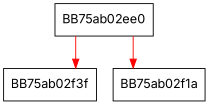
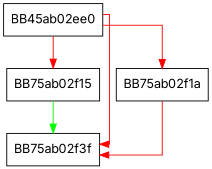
node "BB75ab02ee0": label "BB75ab02ee0" -> "BB45ab02ee0"
node "BB75ab02f15": added
edge "BB75ab02f1a" -> "BB75ab02f3f": added
